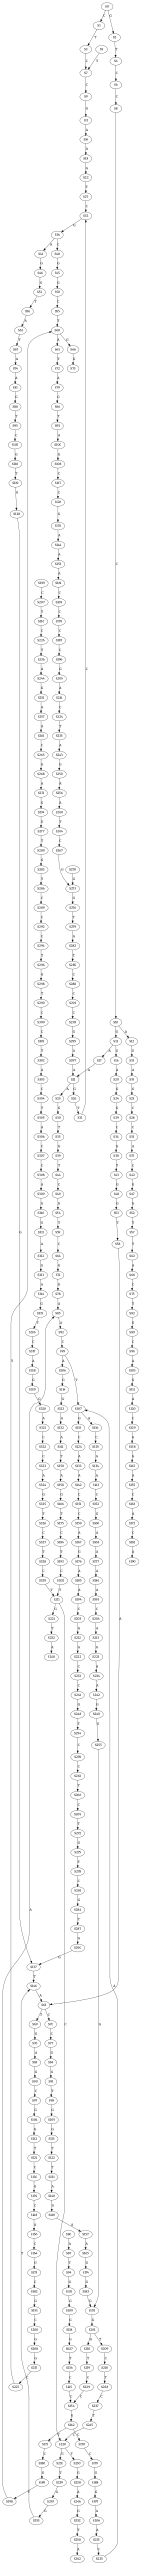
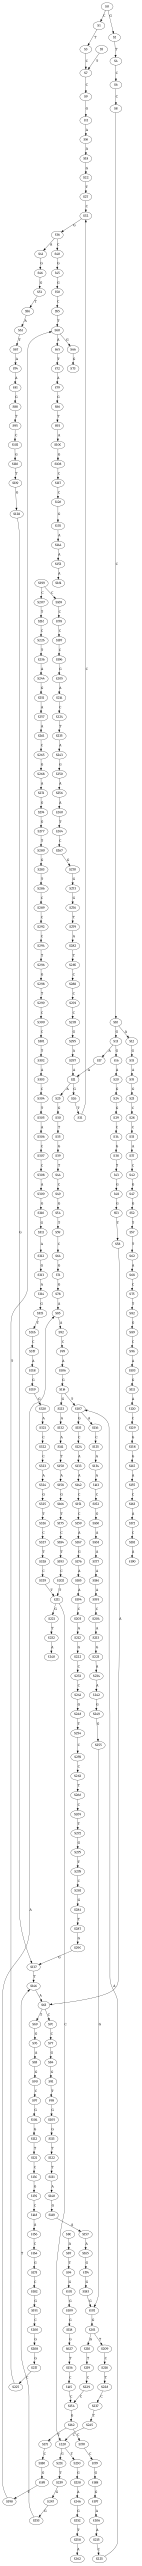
edge "S161" -> "S169": now "S199" -> "S169"
edge "S267" -> "S273": now "S267" -> "S270"
edge "S99" -> "S107": now "S114" -> "S107"
